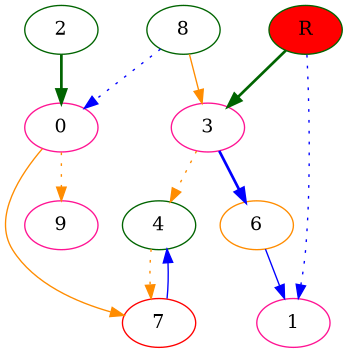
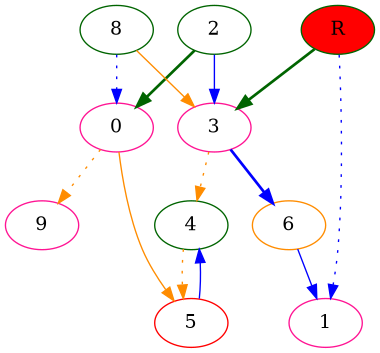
edge "2" -> "3": added
node "7": label "7" -> "5"
